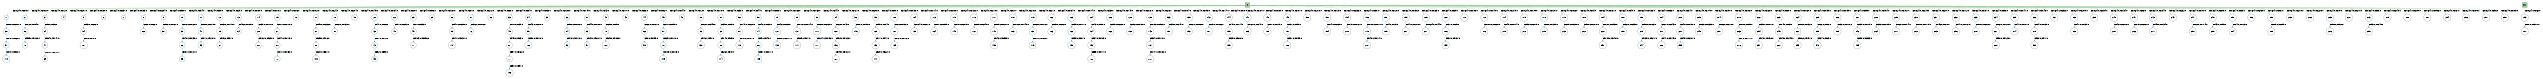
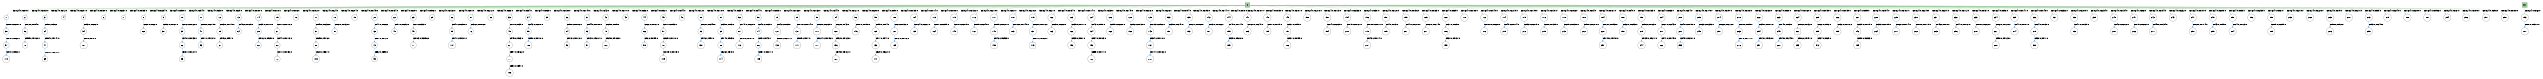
edge "165" -> "211": label "c=1624.0,t=44.0" -> "c=68.0,t=214.0"
